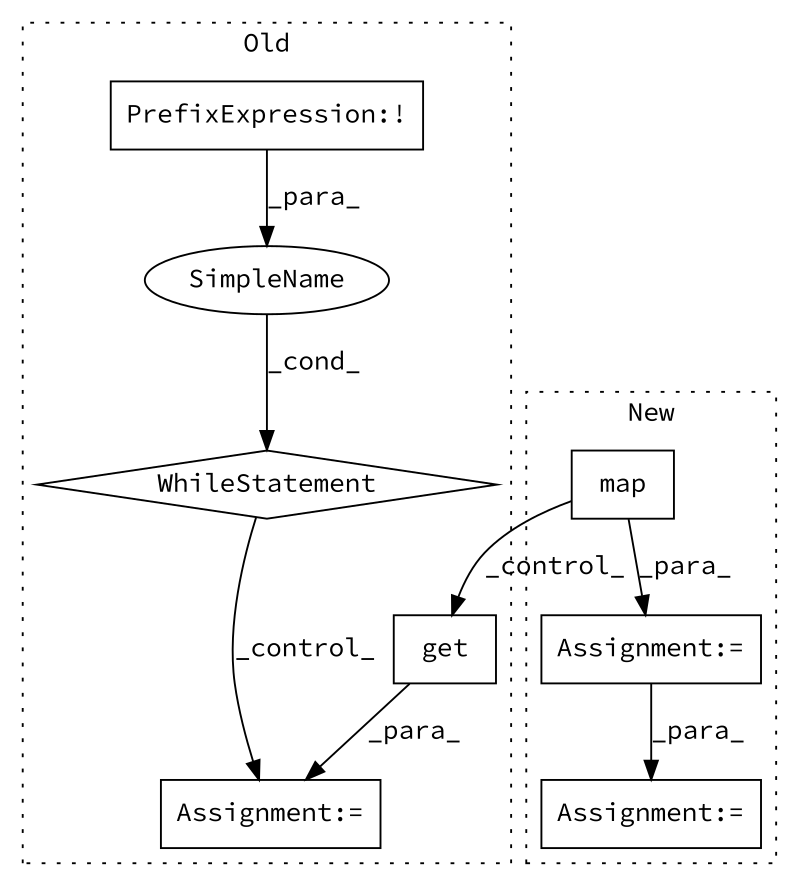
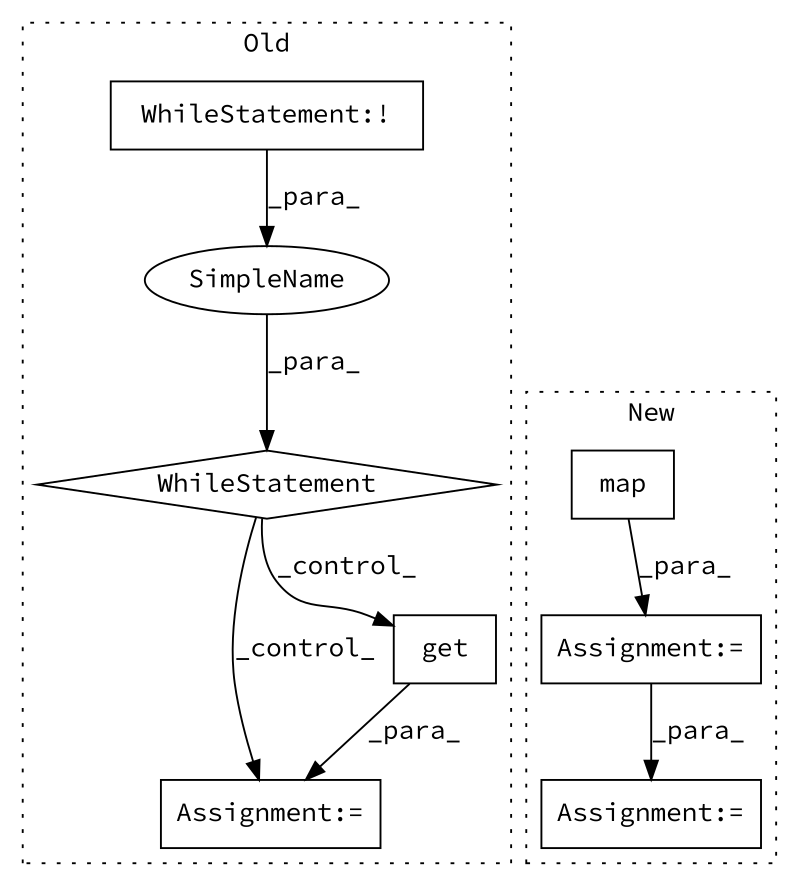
node "PrefixExpression:!": label "PrefixExpression:!" -> "WhileStatement:!"
edge "SimpleName" -> "WhileStatement": label "_cond_" -> "_para_"
edge "map" -> "get": now "WhileStatement" -> "get"
